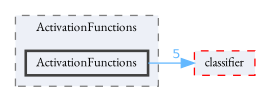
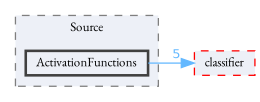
cluster "ActivationFunctions": label "ActivationFunctions" -> "Source"
